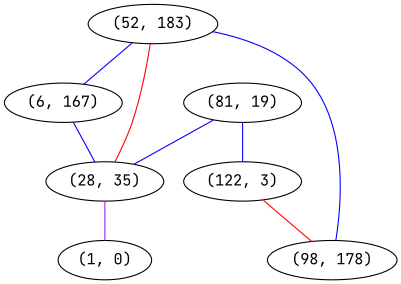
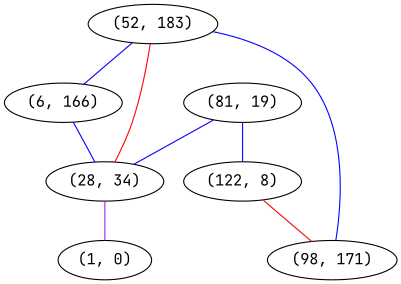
node "(6, 167)": label "(6, 167)" -> "(6, 166)"
node "(28, 35)": label "(28, 35)" -> "(28, 34)"
node "(122, 3)": label "(122, 3)" -> "(122, 8)"
node "(98, 178)": label "(98, 178)" -> "(98, 171)"
